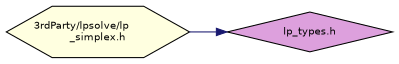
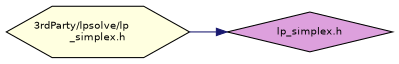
node "lp_types.h": label "lp_types.h" -> "lp_simplex.h"
